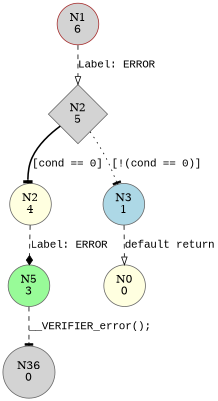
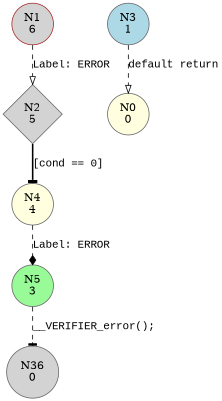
edge "N2 5" -> "N3 1": removed, label "[!(cond == 0)]"
node "N2 4": label "N2 4" -> "N4 4"
